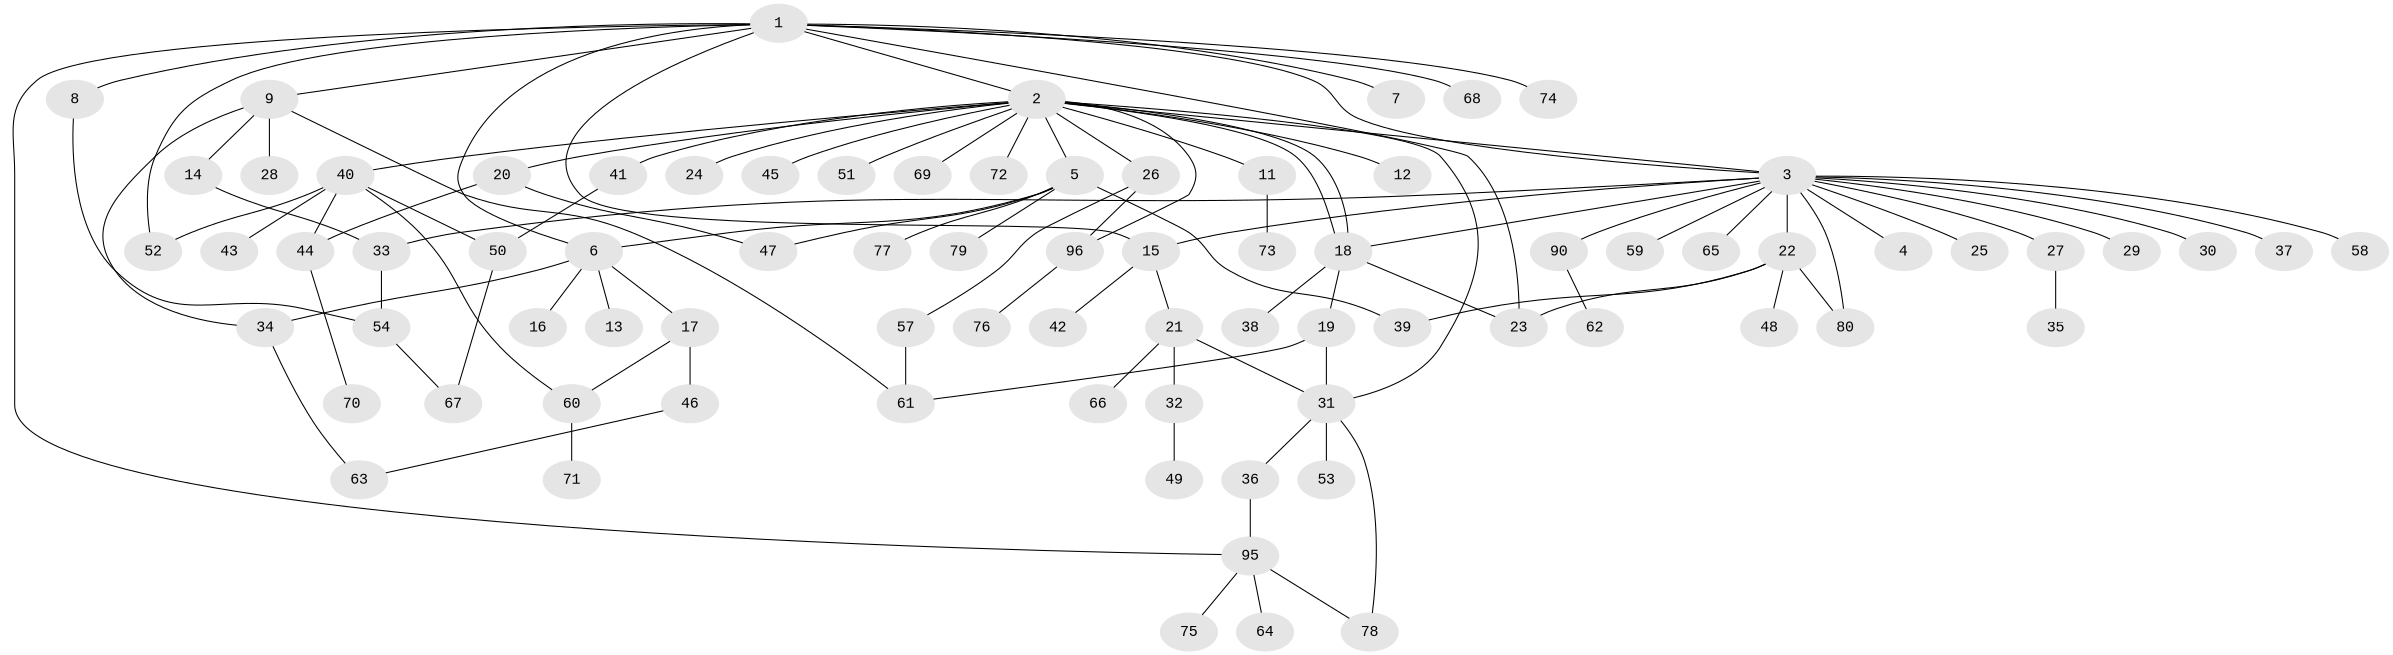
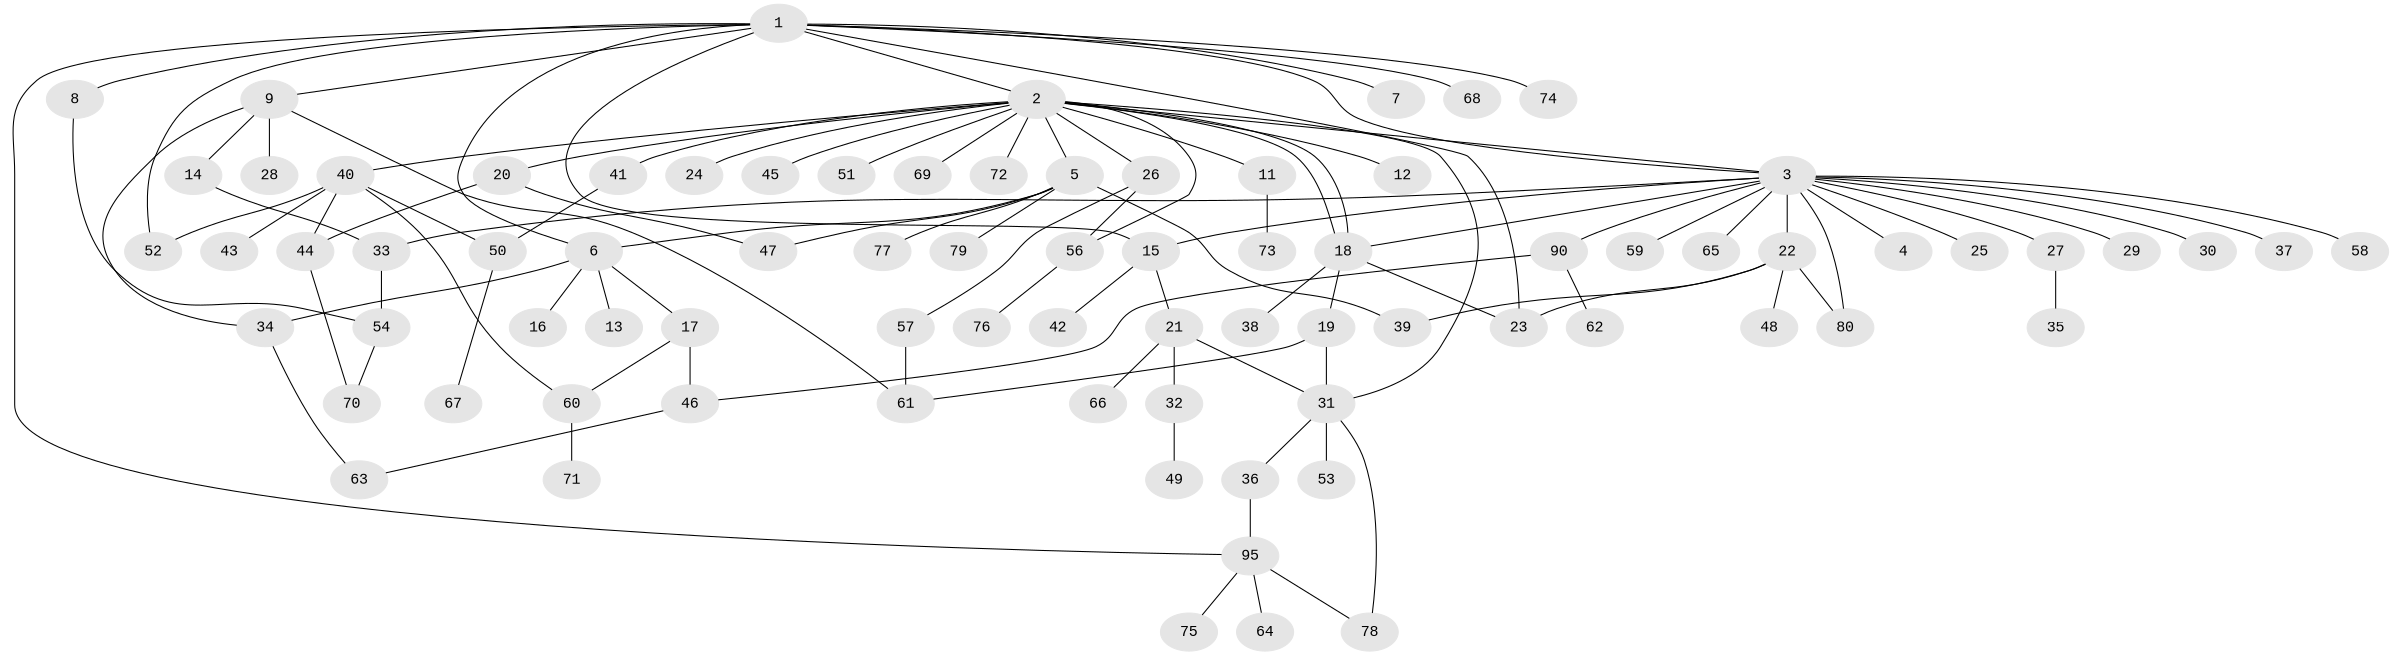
node "96": label "96" -> "56"
edge "90" -- "46": added
edge "54" -- "67": now "54" -- "70"
